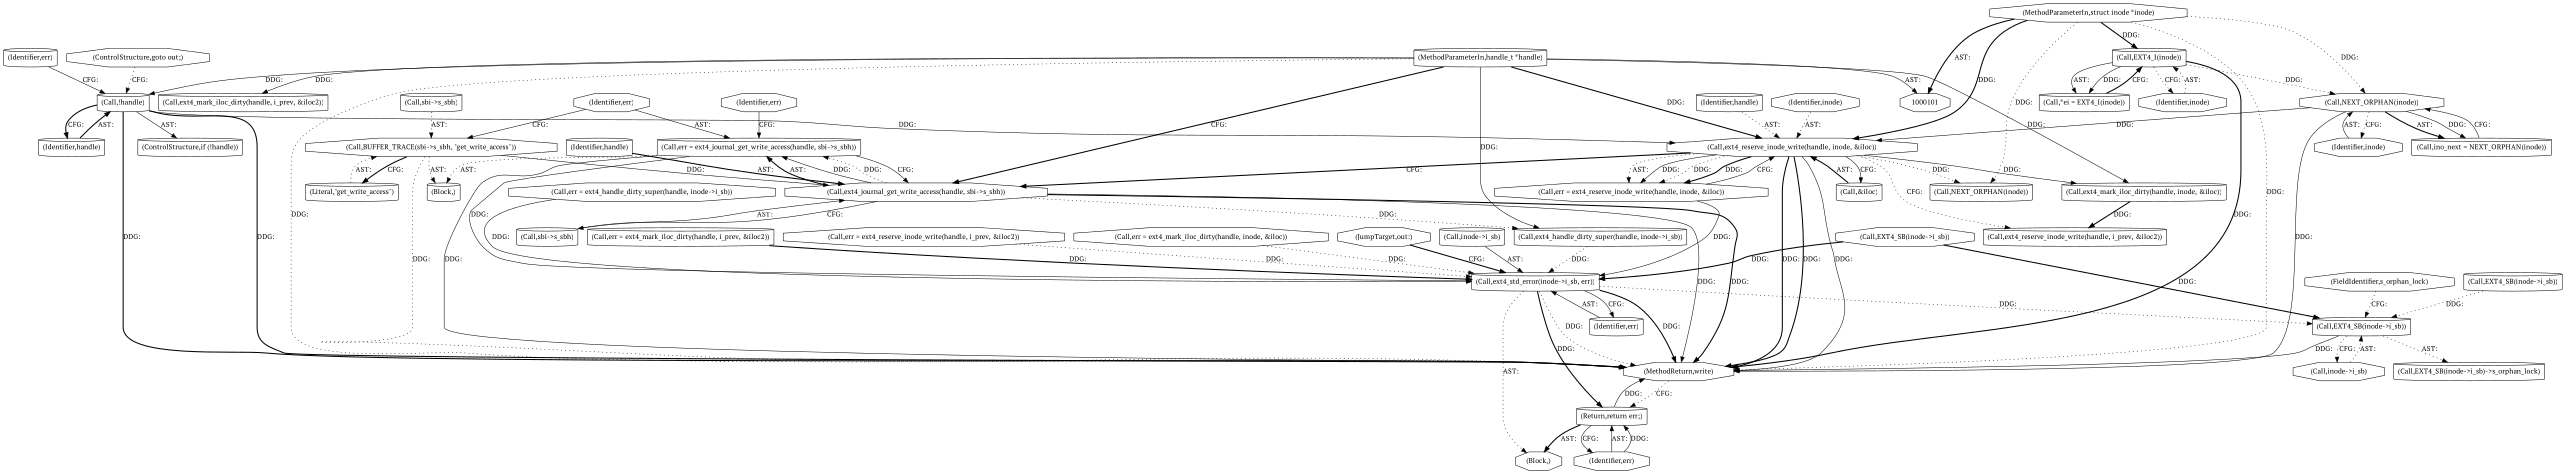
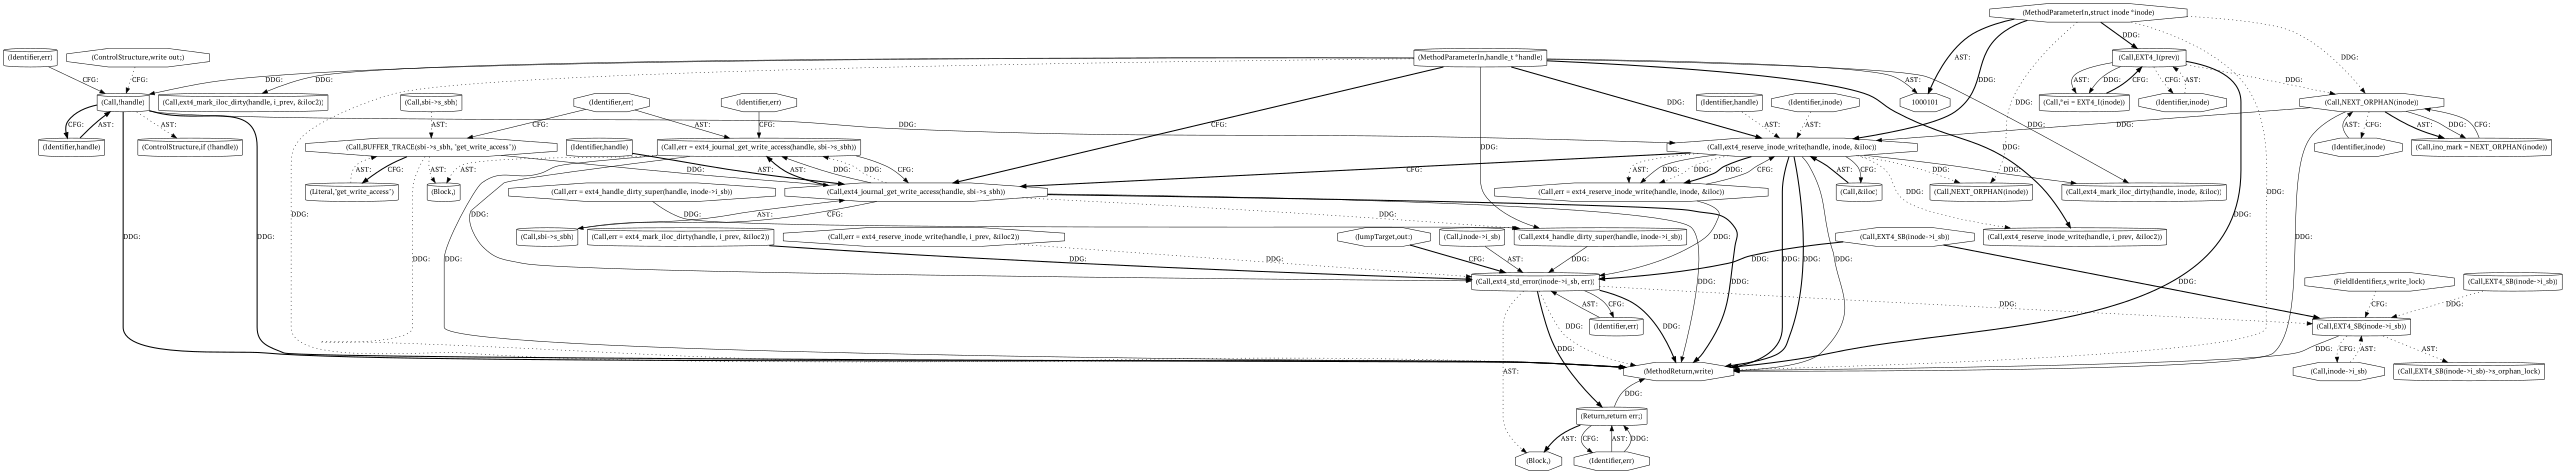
node "(ControlStructure,goto out;)": label "(ControlStructure,goto out;)" -> "(ControlStructure,write out;)"
node "(Call,EXT4_I(inode))": label "(Call,EXT4_I(inode))" -> "(Call,EXT4_I(prev))"
edge "(Call,!handle)" -> "(ControlStructure,if (!handle))": style solid -> dotted
node "(Call,ino_next = NEXT_ORPHAN(inode))": label "(Call,ino_next = NEXT_ORPHAN(inode))" -> "(Call,ino_mark = NEXT_ORPHAN(inode))"
edge "(Call,ext4_reserve_inode_write(handle, inode, &iloc))" -> "(Call,ext4_reserve_inode_write(handle, i_prev, &iloc2))": label "CFG: " -> "DDG: "
edge "(Call,ext4_mark_iloc_dirty(handle, inode, &iloc))" -> "(Call,ext4_reserve_inode_write(handle, i_prev, &iloc2))": now "(MethodParameterIn,handle_t *handle)" -> "(Call,ext4_reserve_inode_write(handle, i_prev, &iloc2))"
node "(Call,err = ext4_mark_iloc_dirty(handle, inode, &iloc))": removed
edge "(Call,ext4_handle_dirty_super(handle, inode->i_sb))" -> "(Call,ext4_std_error(inode->i_sb, err))": style dotted -> solid
edge "(Call,err = ext4_handle_dirty_super(handle, inode->i_sb))" -> "(Call,ext4_std_error(inode->i_sb, err))": now "(Call,err = ext4_handle_dirty_super(handle, inode->i_sb))" -> "(Call,ext4_handle_dirty_super(handle, inode->i_sb))"
node "(FieldIdentifier,s_orphan_lock)": label "(FieldIdentifier,s_orphan_lock)" -> "(FieldIdentifier,s_write_lock)"
edge "(MethodReturn,write)" -> "(Return,return err;)": removed, label "CFG:"
